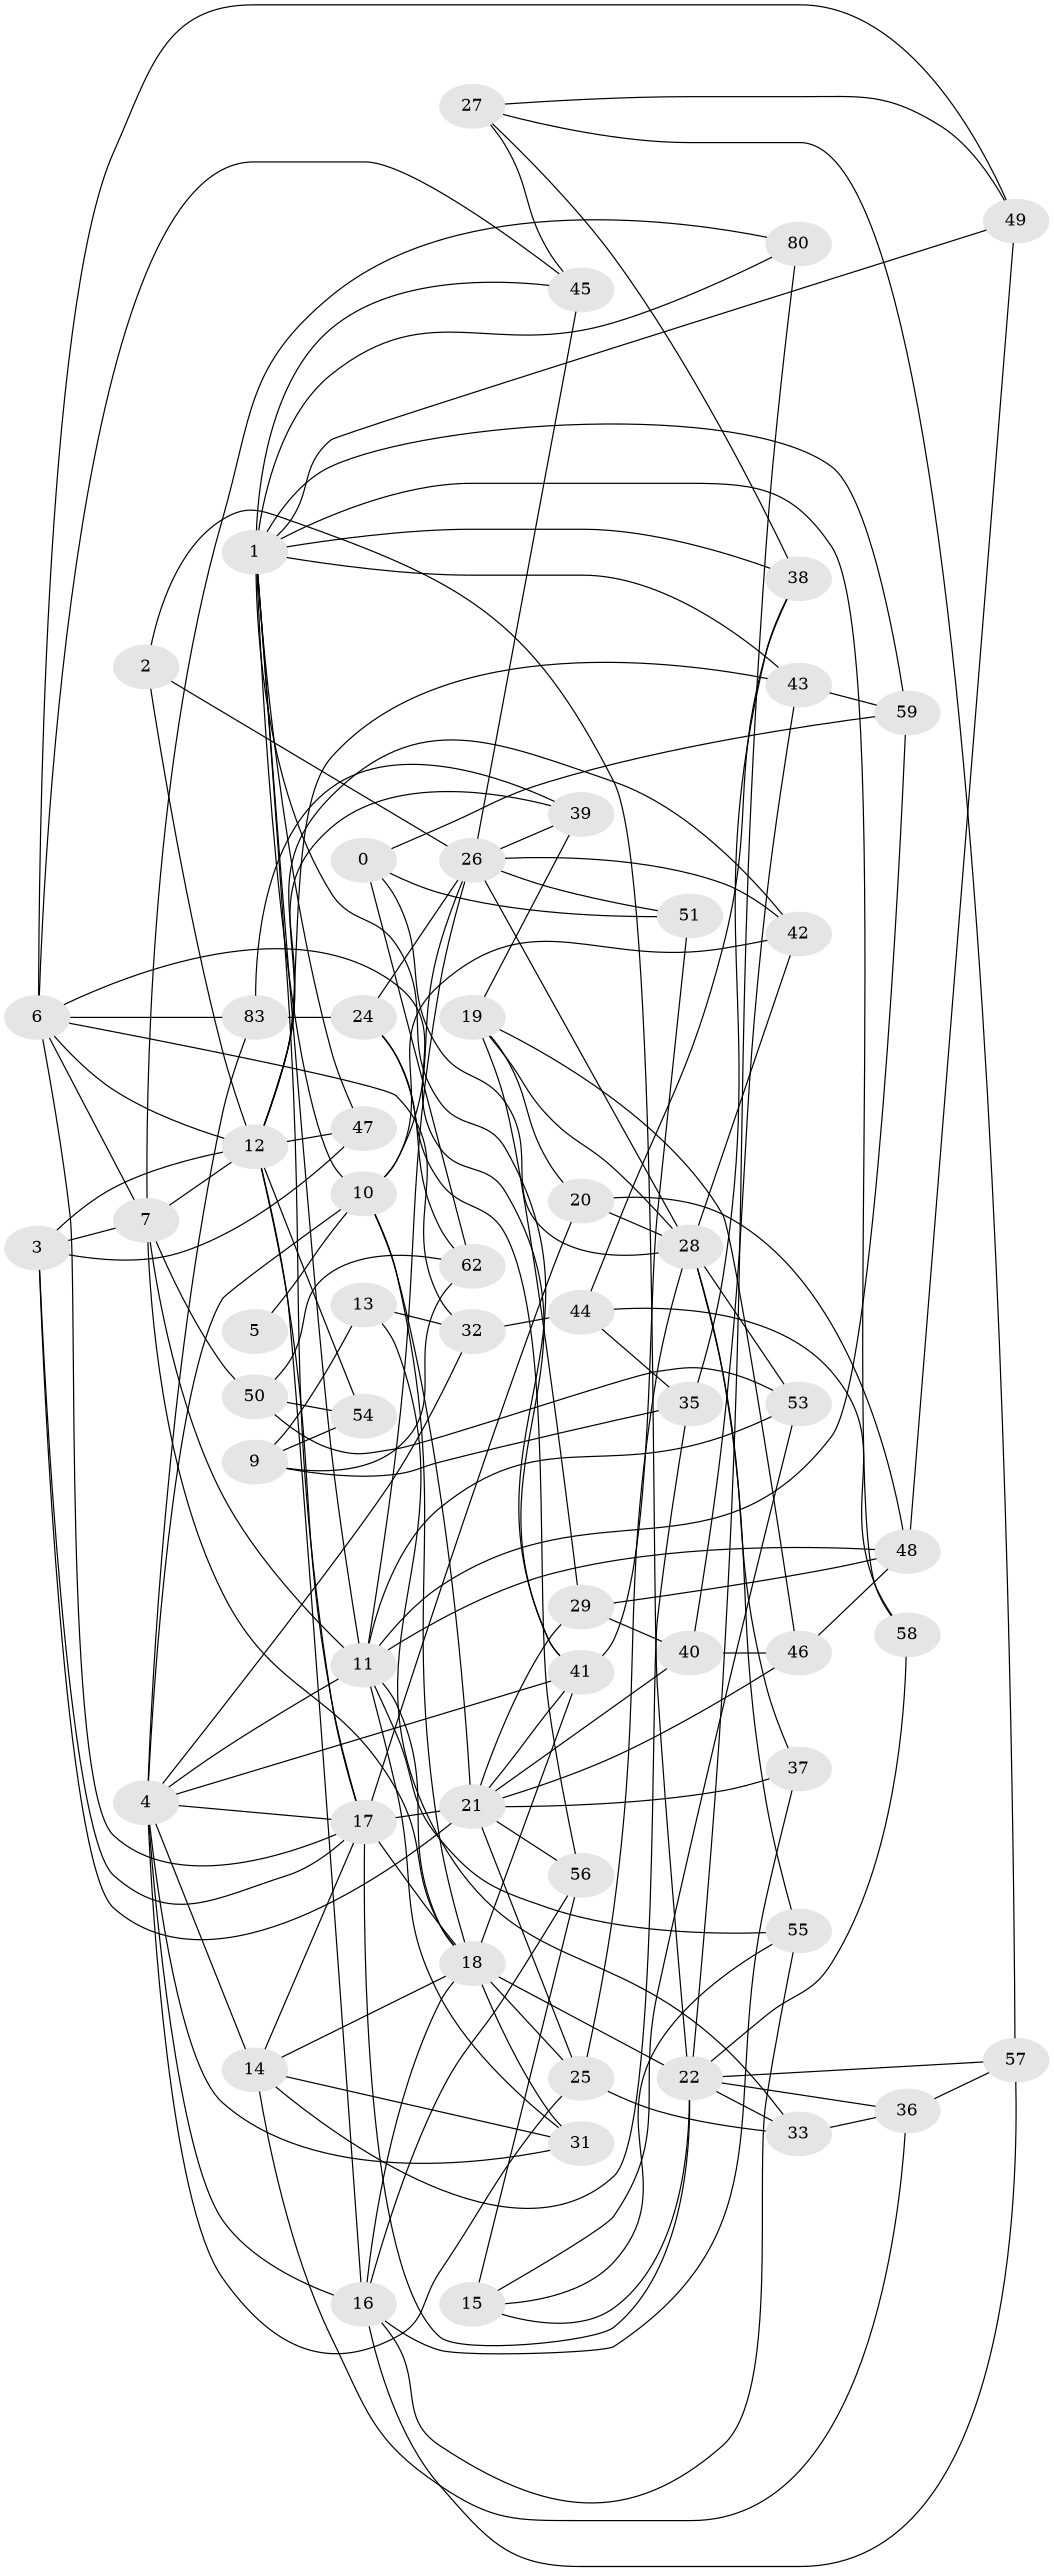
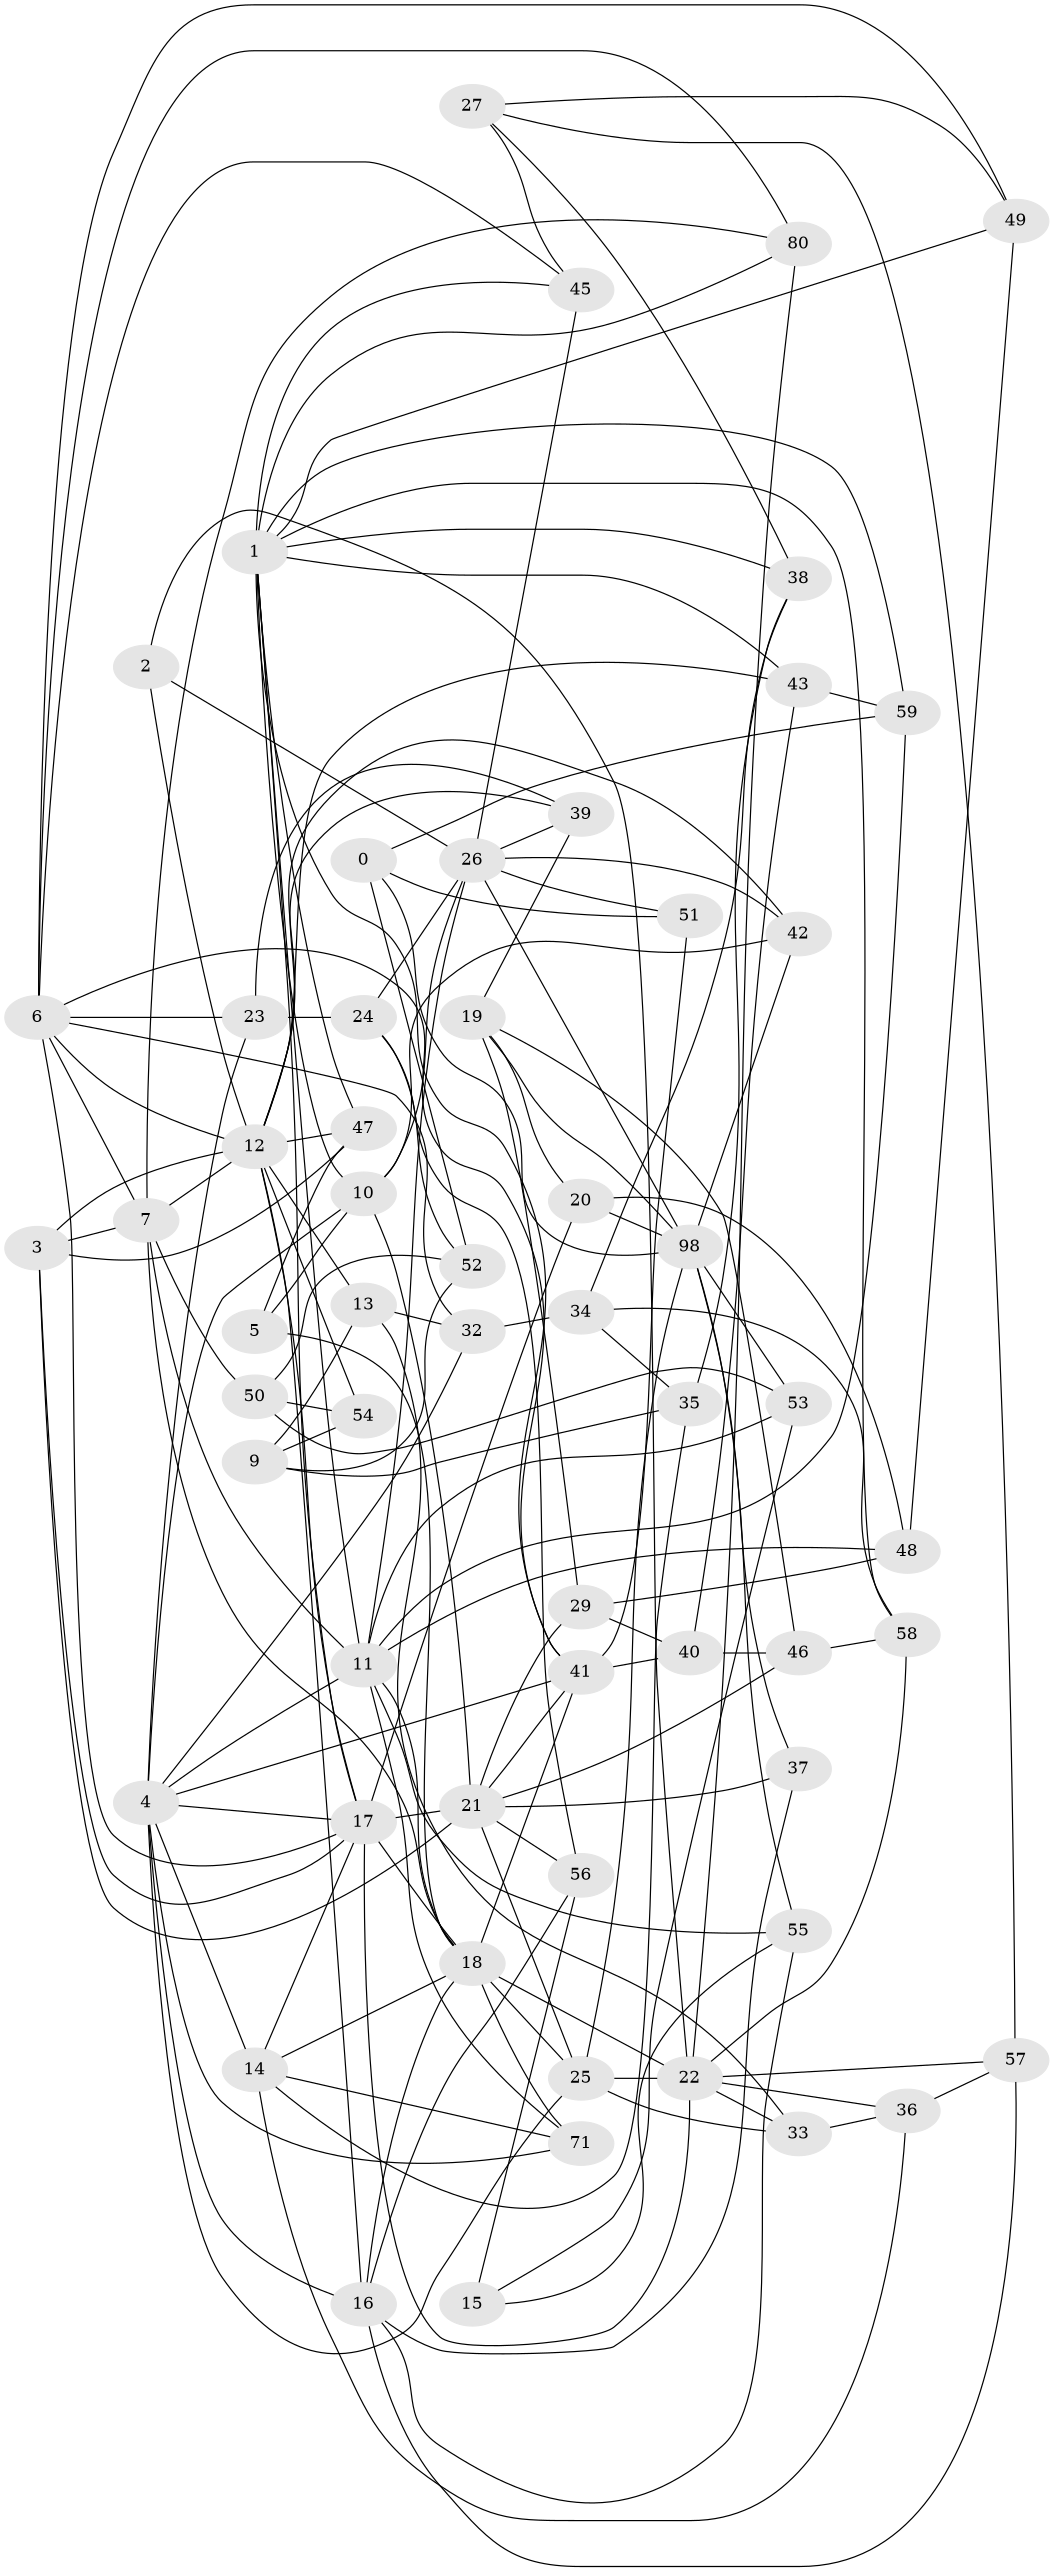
edge "80" -- "6": added
node "83": label "83" -> "23"
edge "47" -- "5": added
node "28": label "28" -> "98"
edge "12" -- "13": added
node "62": label "62" -> "52"
node "44": label "44" -> "34"
edge "10" -- "18": now "5" -- "18"
edge "48" -- "46": now "58" -- "46"
edge "40" -- "21": now "40" -- "41"
node "31": label "31" -> "71"
edge "22" -- "15": now "22" -- "25"
